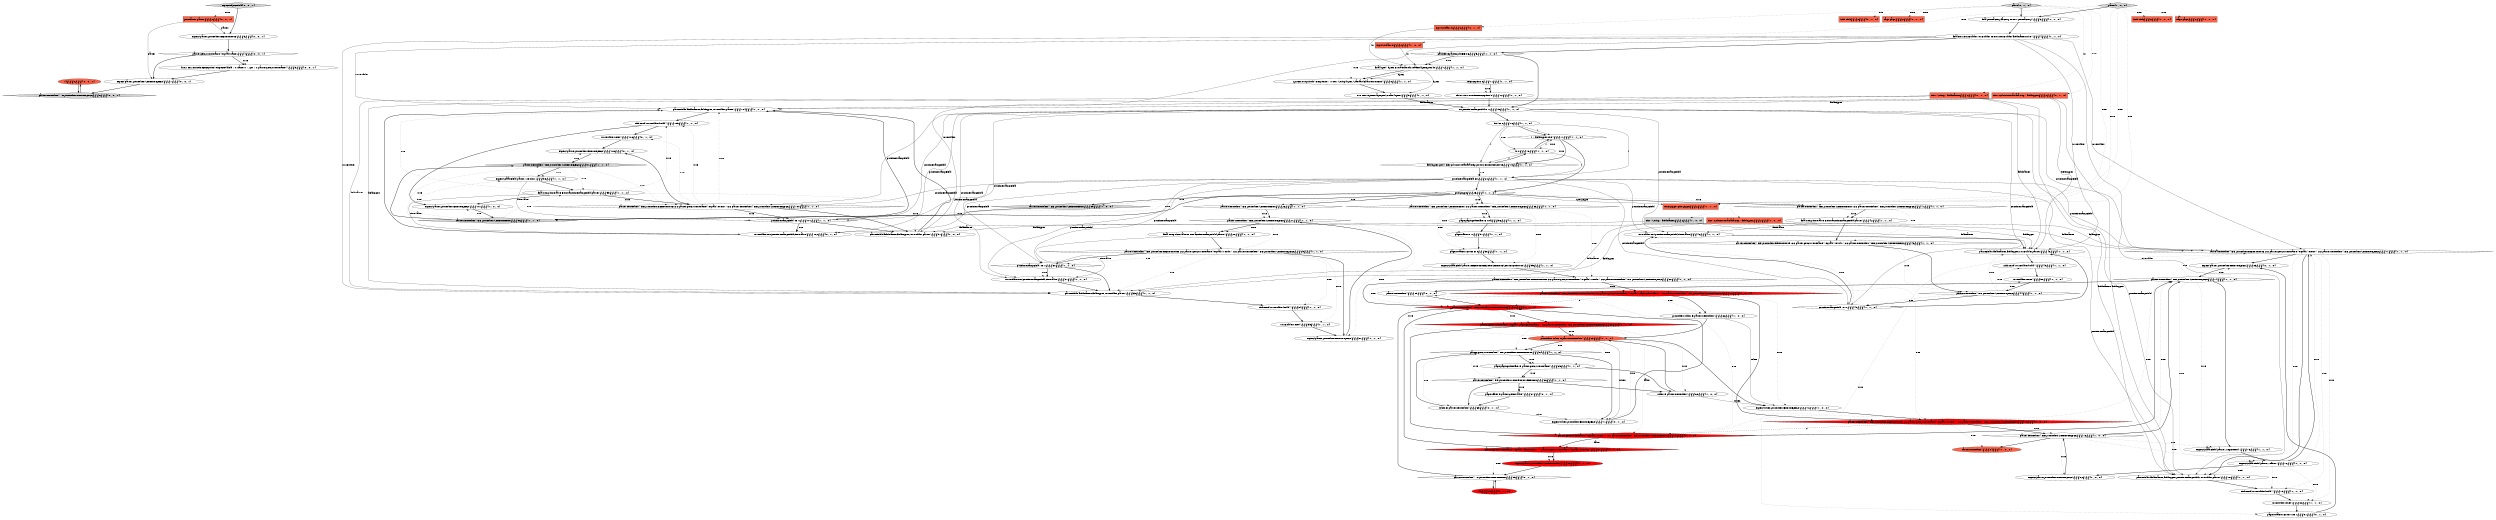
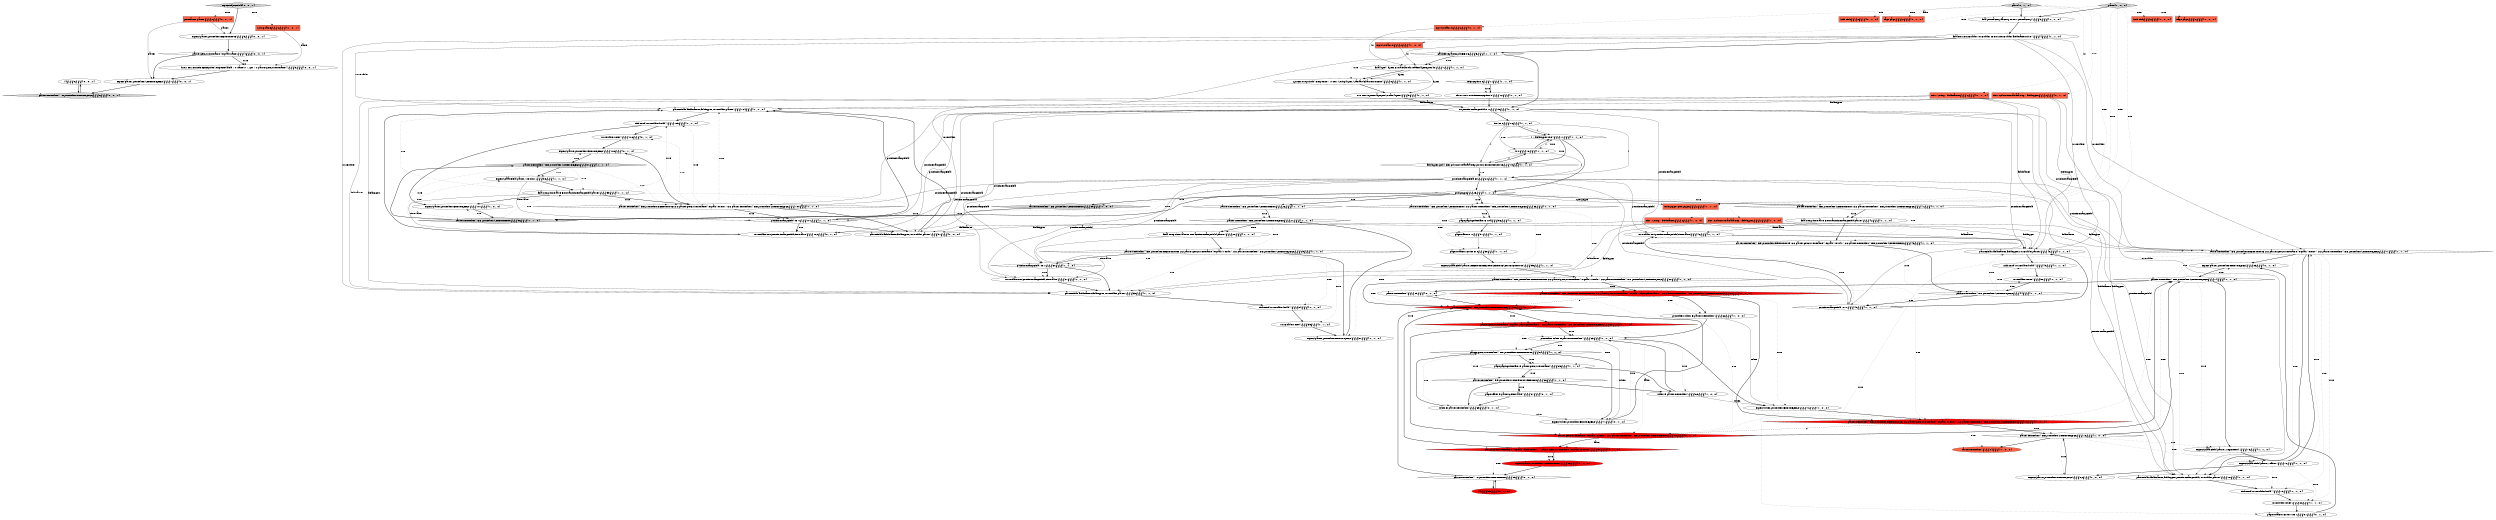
edge "parse['0', '1', '0']" -> "Page page@@@2@@@['0', '1', '0']": label "true" -> "false"
node "String name@@@2@@@['0', '0', '1']": added
node "{}@@@8@@@['0', '0', '1']": fillcolor tomato -> white
node "List<String> fieldNames@@@2@@@['1', '0', '0']": fillcolor lightgray -> tomato
edge "page.offset = -1@@@57@@@['1', '1', '0']" -> "page.totalRowCount = 0@@@58@@@['1', '1', '0']": style bold -> solid
node "JsonToken token = parser.nextToken()@@@63@@@['1', '1', '0']": fillcolor tomato -> white
